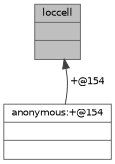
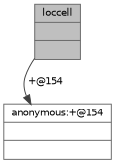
edge "anonymous:+@154" -> "loccell": reversed
